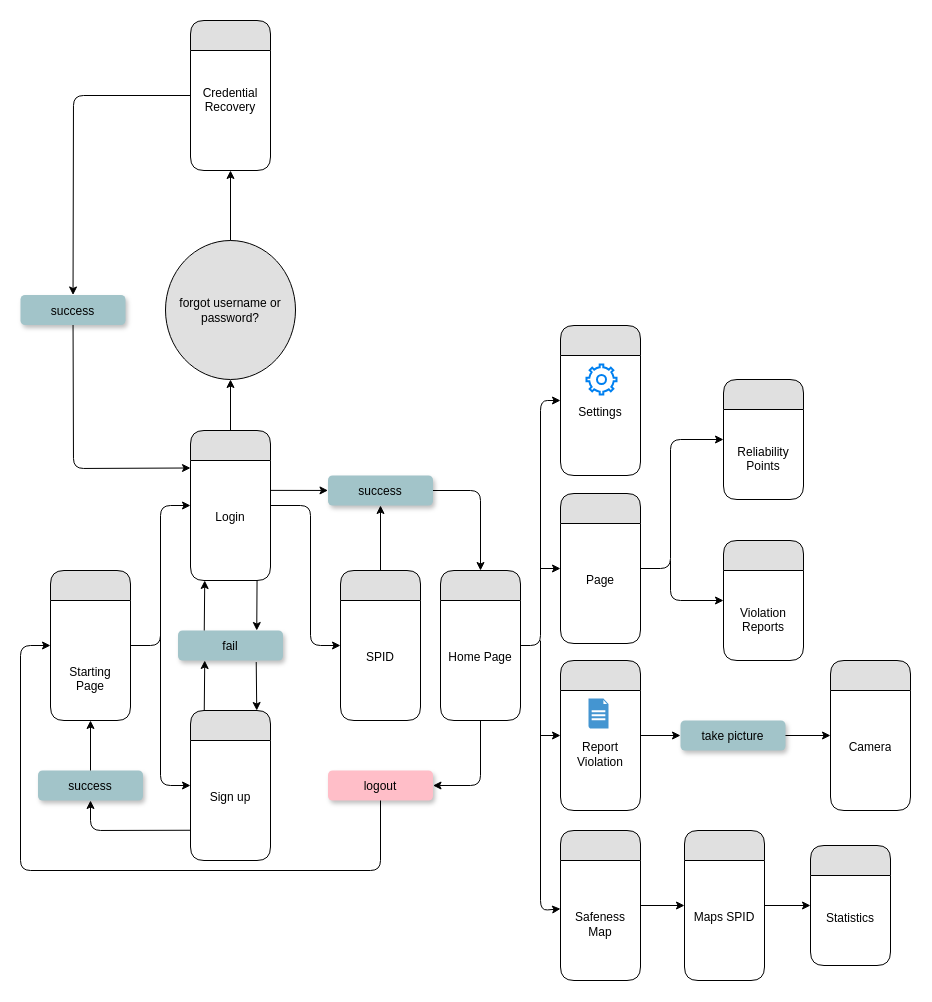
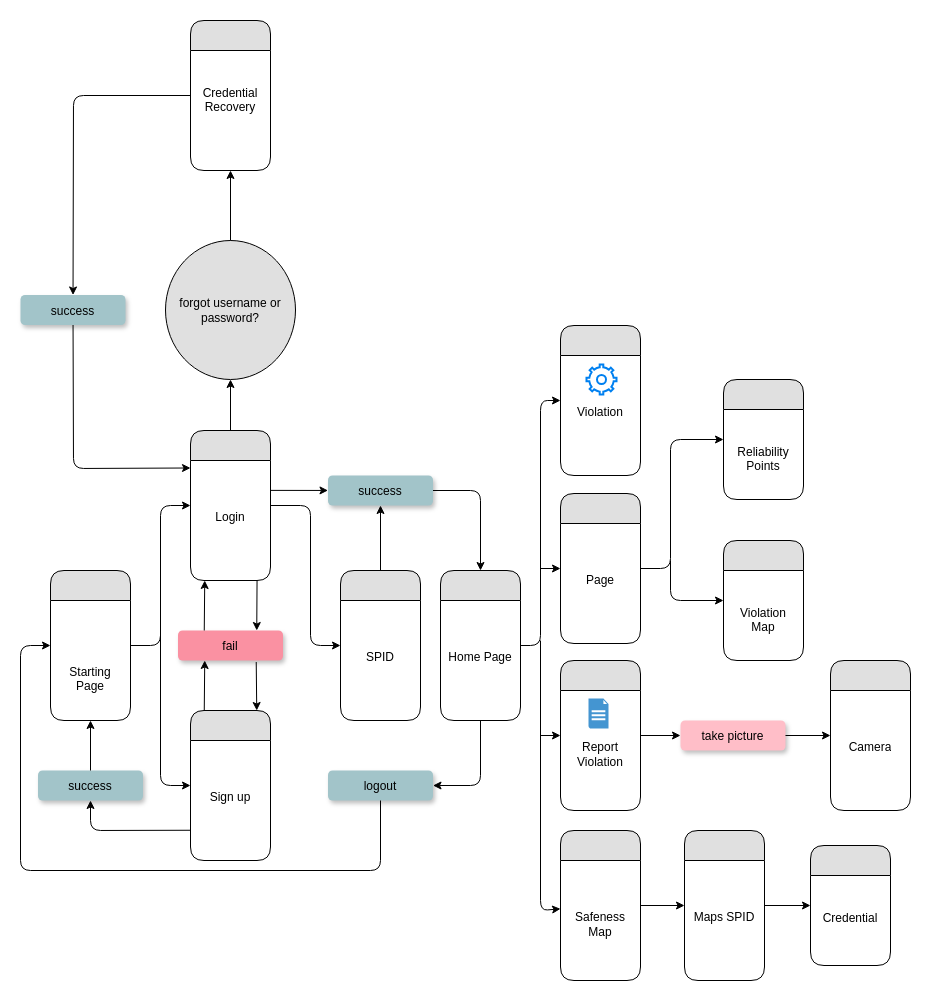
node "Settings": label "Settings" -> "Violation"
node "Violation Reports": label "Violation Reports" -> "Violation Map"
node "fail": fillcolor #a2c4c9 -> #fa91a2
node "take picture": fillcolor #a2c4c9 -> #ffbec8
node "logout": fillcolor #ffbec8 -> #a2c4c9
node "Statistics": label "Statistics" -> "Credential"
